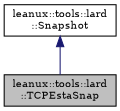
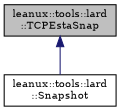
edge "leanux::tools::lard ::TCPEstaSnap" -> "leanux::tools::lard ::Snapshot": reversed
